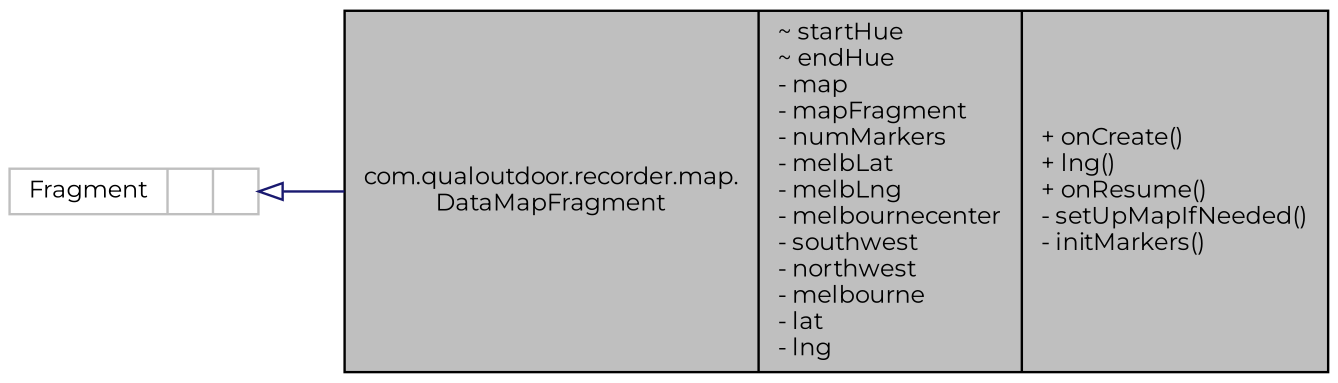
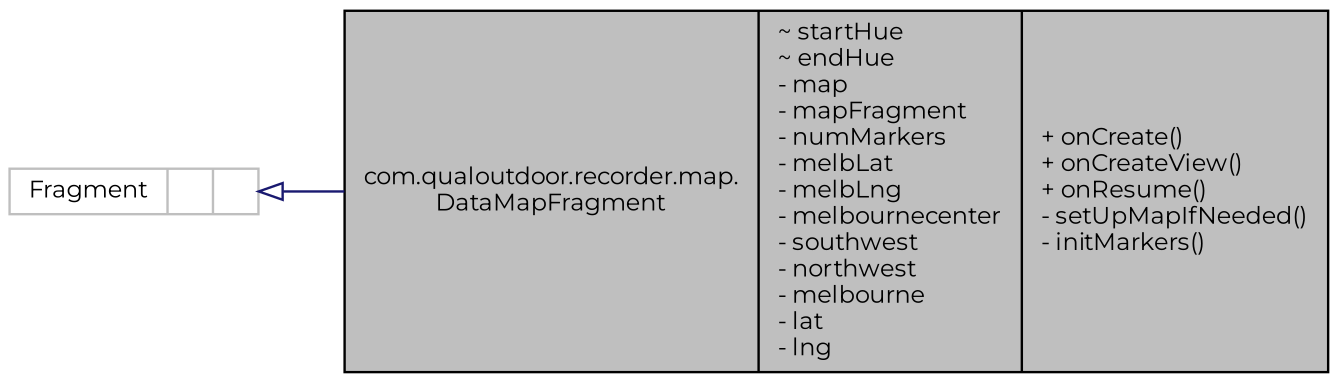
node "com.qualoutdoor.recorder.map.": text "+ lng()" -> "+ onCreateView()"
